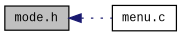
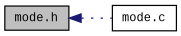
node "menu.c": label "menu.c" -> "mode.c"
